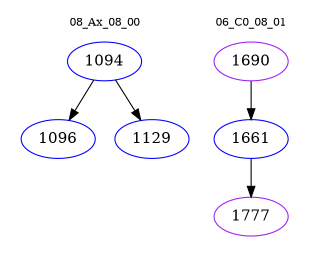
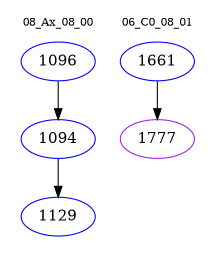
node "1690": removed
edge "1094" -> "1096": reversed
